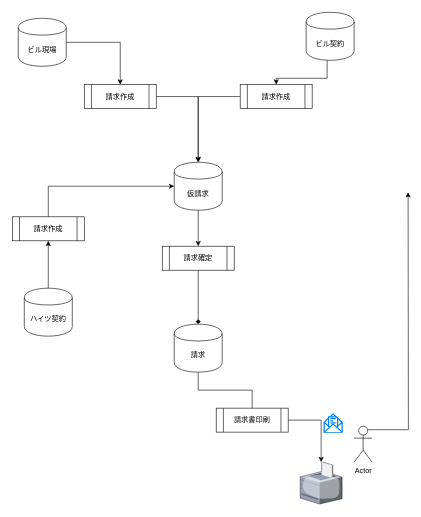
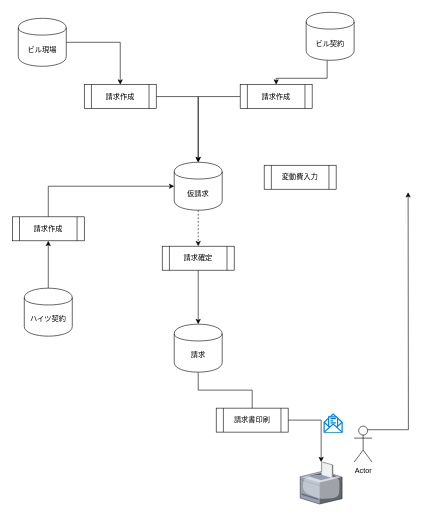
node "変動費入力": added
edge "仮請求" -> "請求確定": style solid -> dashed
edge "請求確定" -> "請求": arrowhead diamond -> classic
